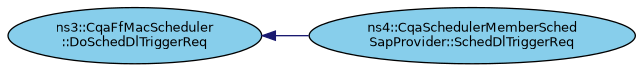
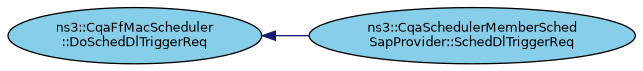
node "ns4::CqaSchedulerMemberSched SapProvider::SchedDlTriggerReq": label "ns4::CqaSchedulerMemberSched SapProvider::SchedDlTriggerReq" -> "ns3::CqaSchedulerMemberSched SapProvider::SchedDlTriggerReq"
